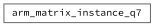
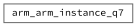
node "arm_matrix_instance_q7": label "arm_matrix_instance_q7" -> "arm_arm_instance_q7"
